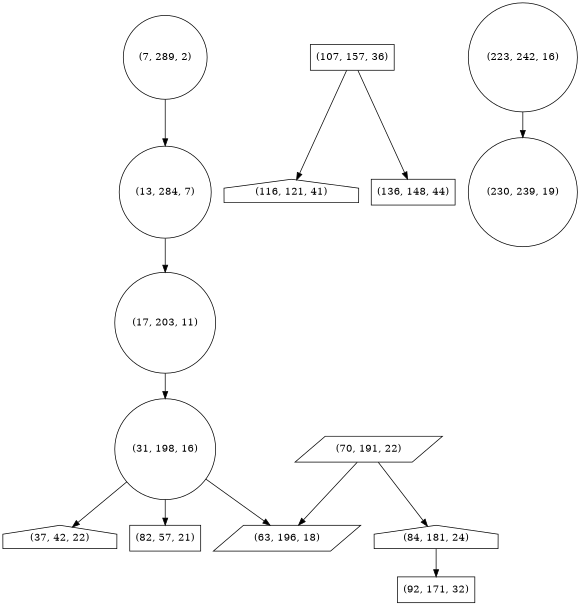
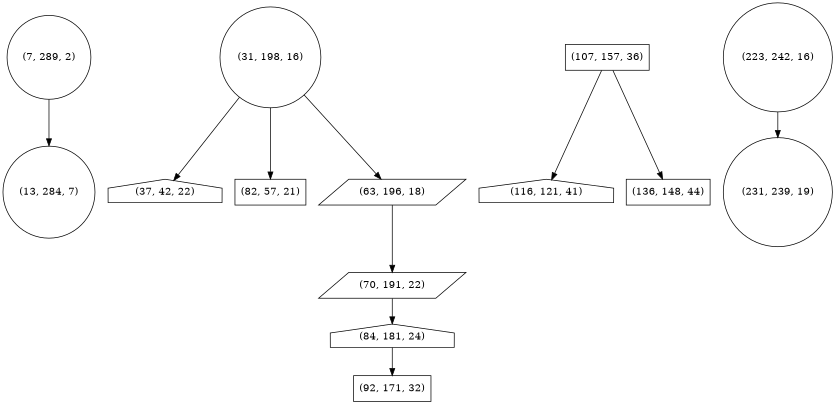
node "(230, 239, 19)": label "(230, 239, 19)" -> "(231, 239, 19)"
node "(17, 203, 11)": removed
edge "(70, 191, 22)" -> "(63, 196, 18)": reversed
